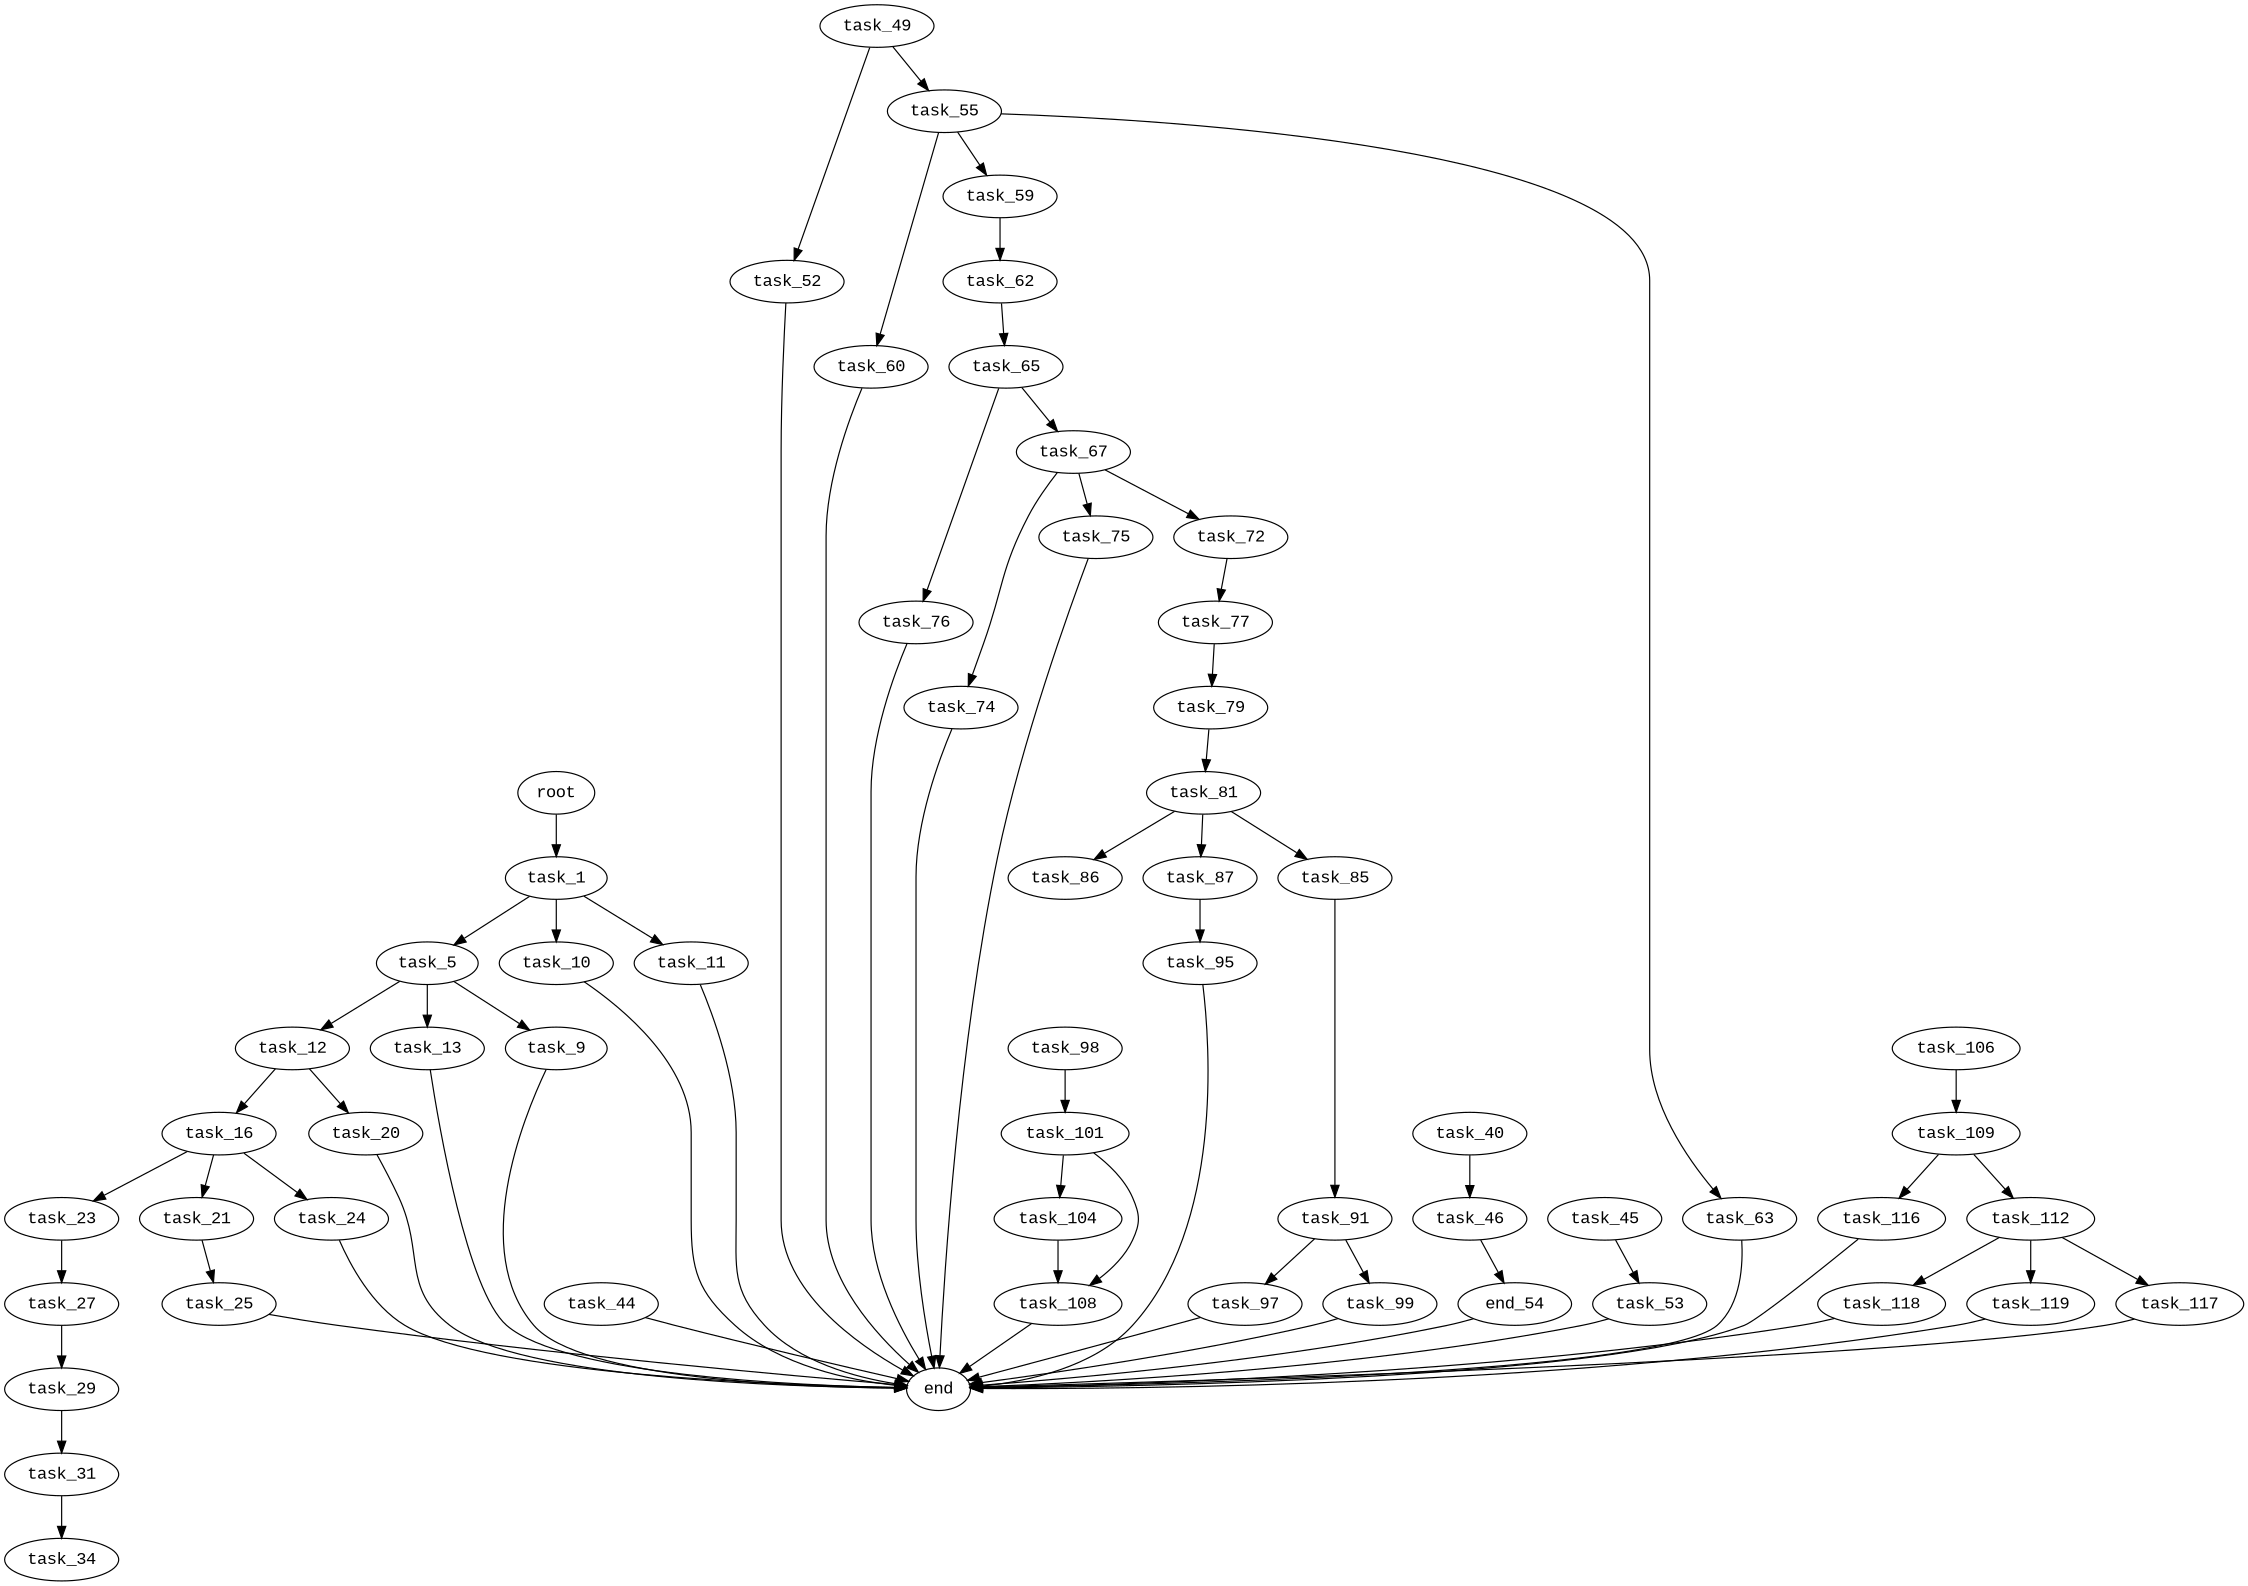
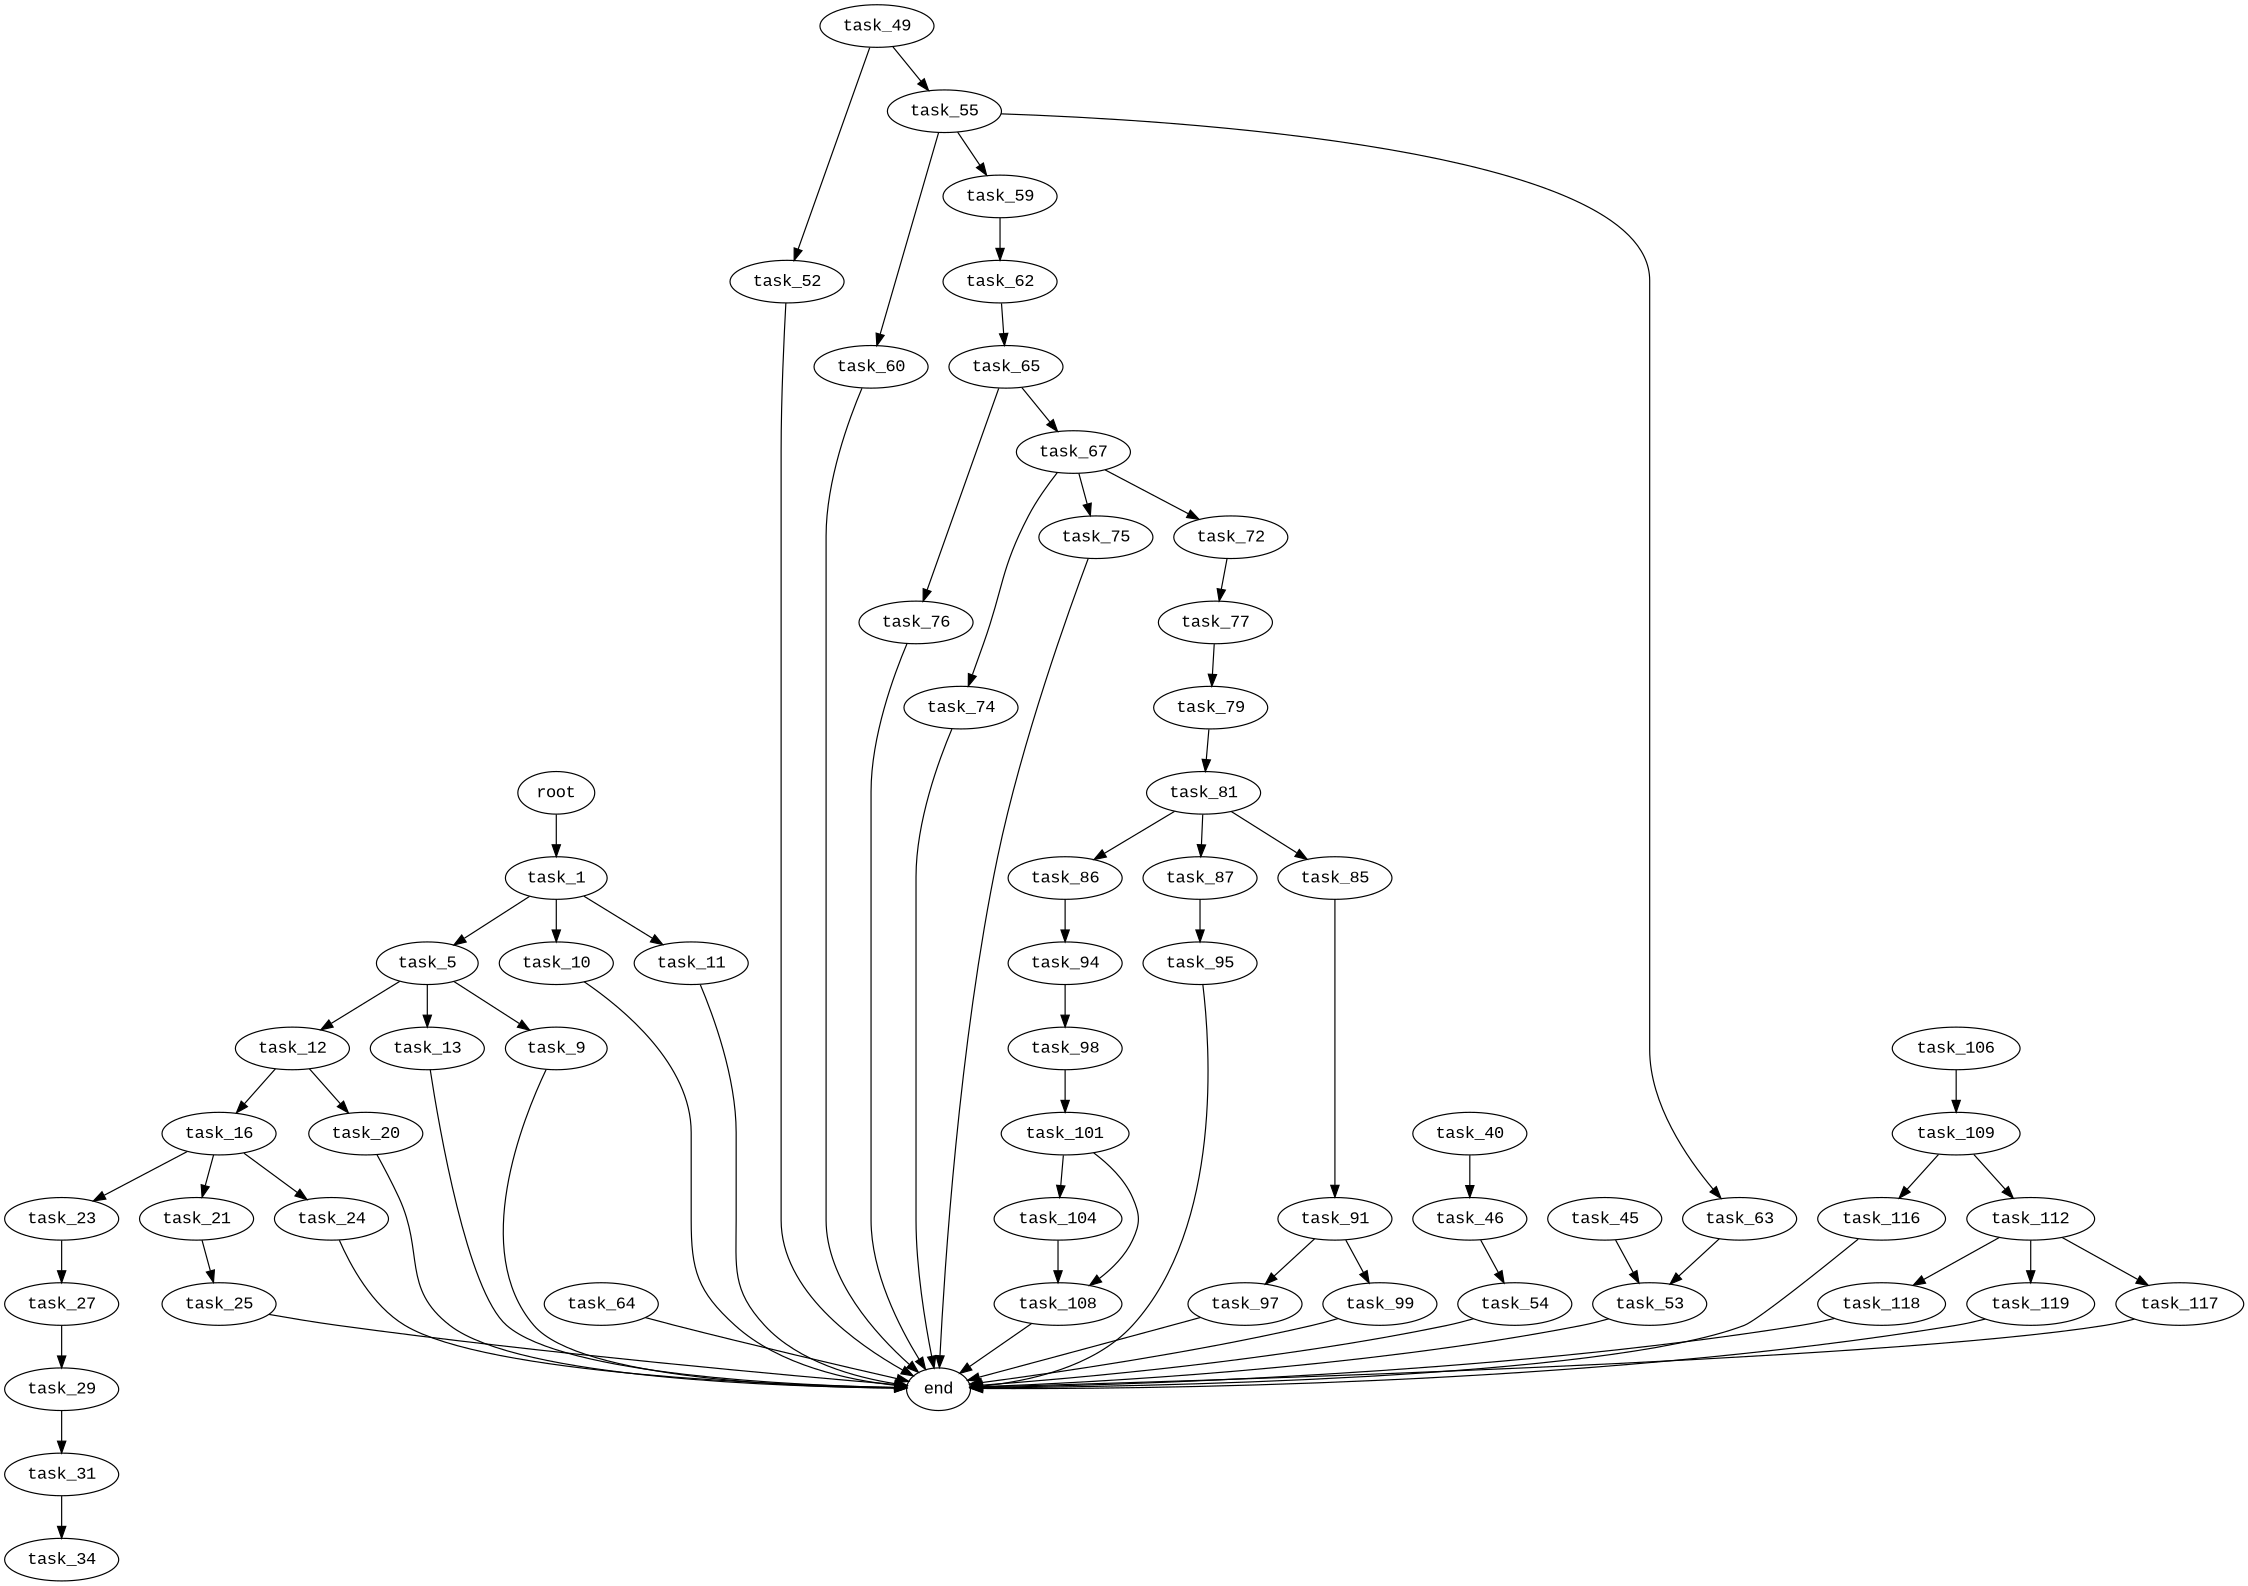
node "task_94": added
node "task_44": label "task_44" -> "task_64"
node "end_54": label "end_54" -> "task_54"
edge "task_63" -> "end": now "task_63" -> "task_53"
